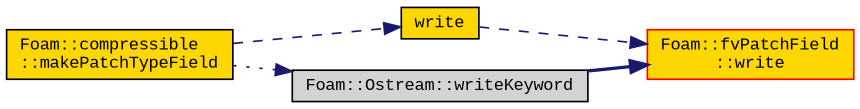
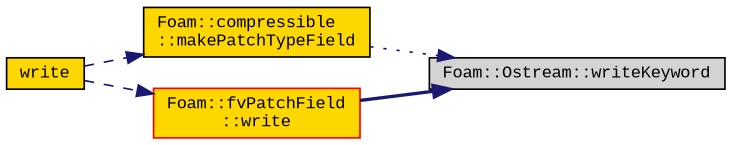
edge "Foam::compressible ::makePatchTypeField" -> "write": reversed
edge "Foam::Ostream::writeKeyword" -> "Foam::fvPatchField ::write": reversed
